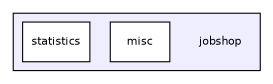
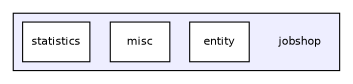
node "entity": added
